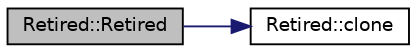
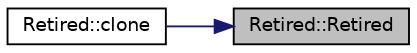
edge "Retired::Retired" -> "Retired::clone": reversed
